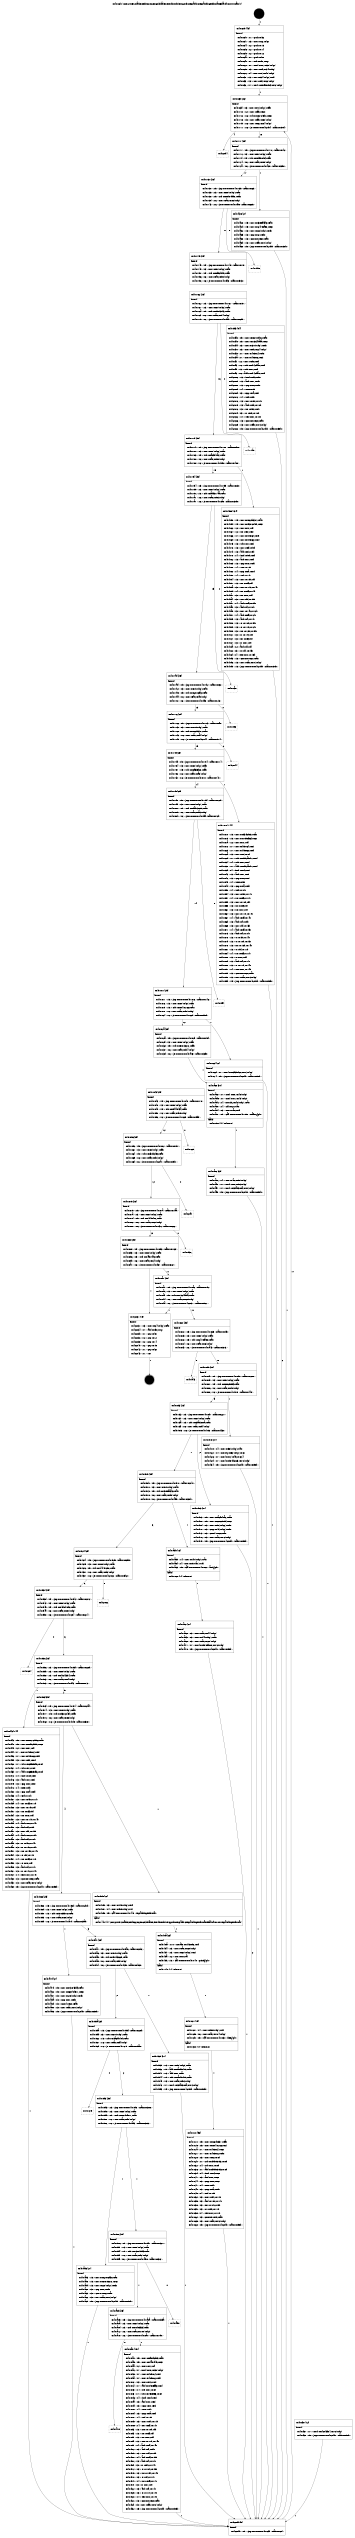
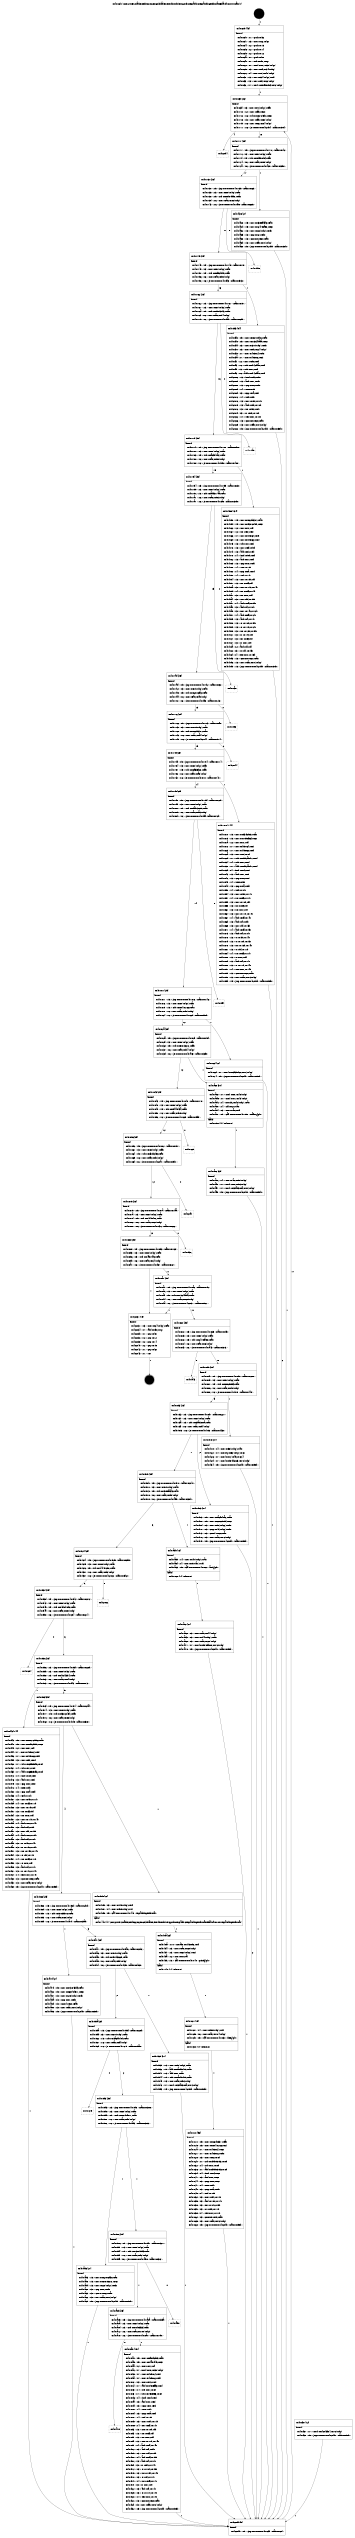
edge "0x401749 [25]" -> "0x401762 [25]": added, label "16"
edge "0x401749 [25]" -> "0x401fd3 [94]": added, label "1"
edge "0x40182a [25]" -> "0x401843 [25]": added, label "12"
